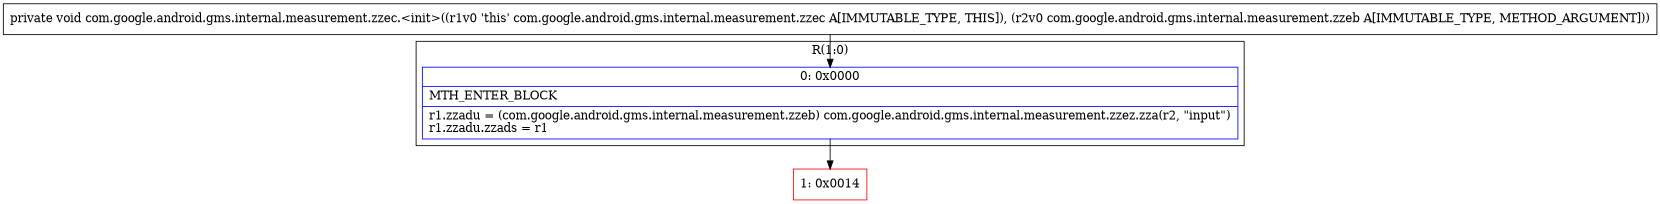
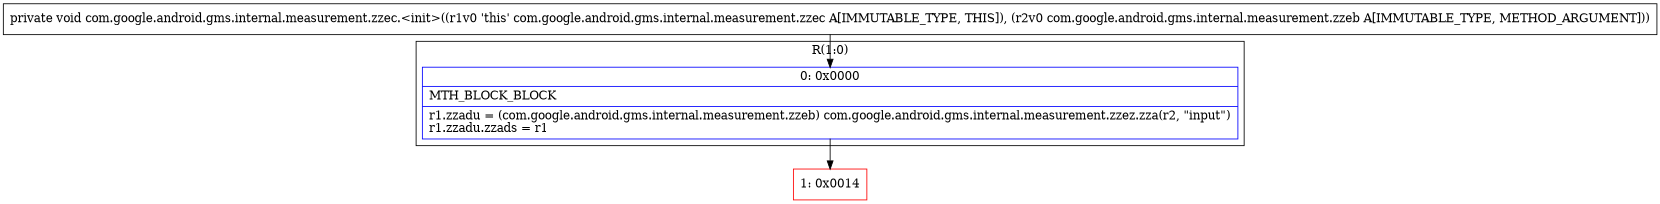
node "0: 0x0000": text "MTH_ENTER_BLOCK" -> "MTH_BLOCK_BLOCK"
